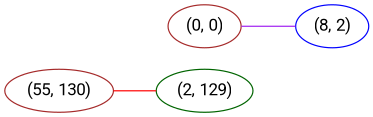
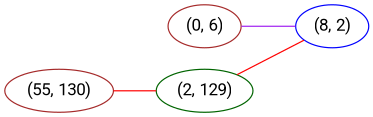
node "(0, 0)": label "(0, 0)" -> "(0, 6)"
edge "(8, 2)" -- "(2, 129)": added
